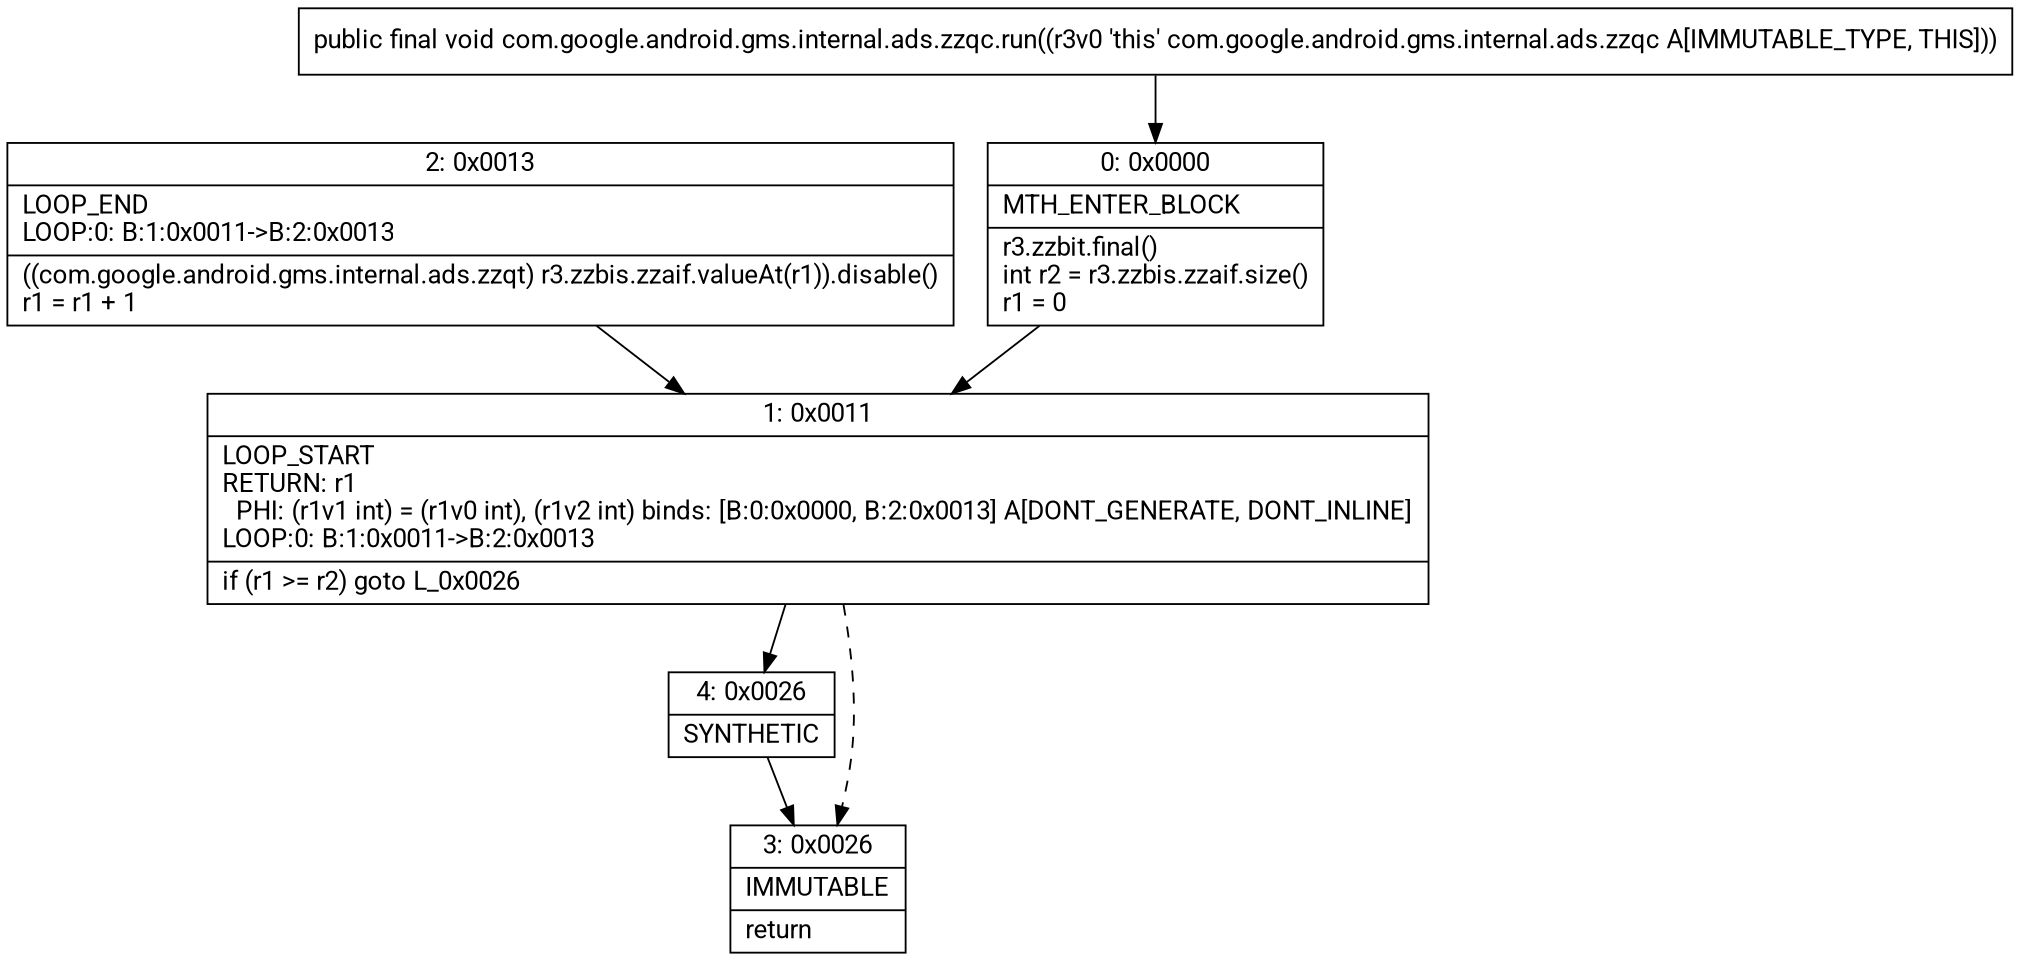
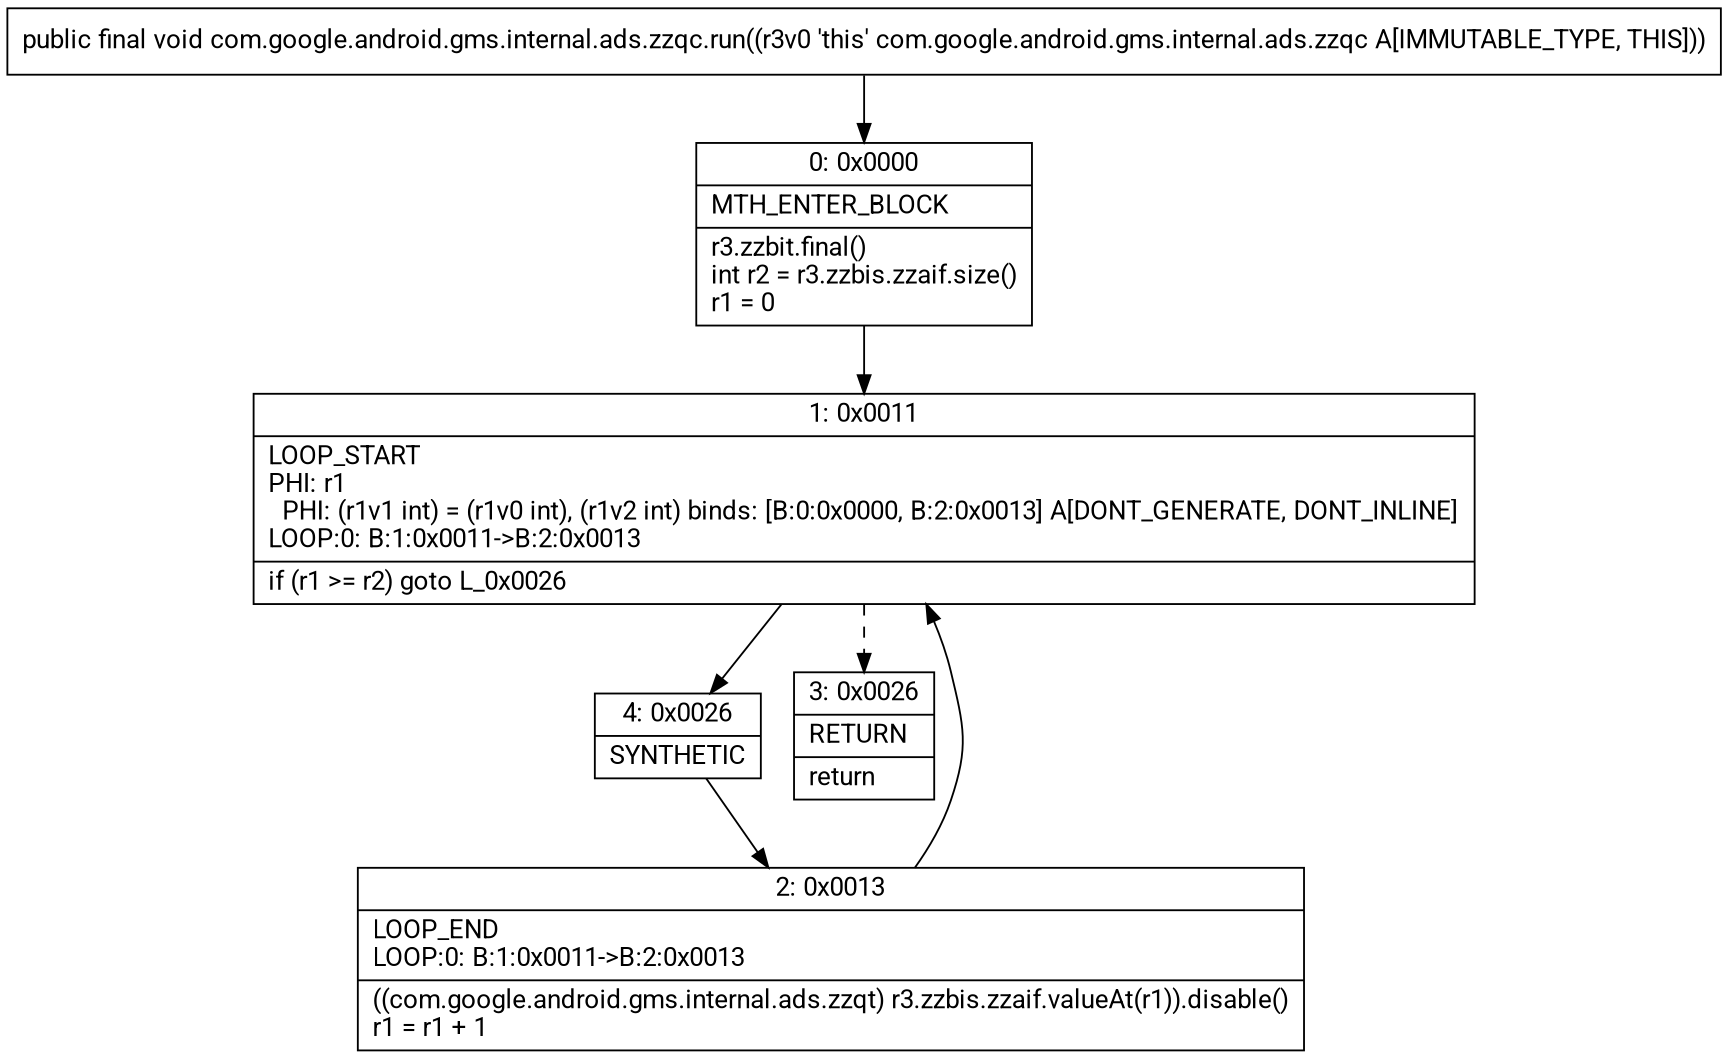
node "1: 0x0011": text "RETURN: r1" -> "PHI: r1"
edge "4: 0x0026" -> "3: 0x0026": now "4: 0x0026" -> "2: 0x0013"
node "3: 0x0026": text "IMMUTABLE" -> "RETURN"
